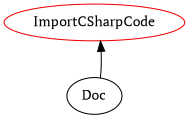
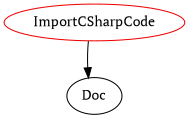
edge "Doc" -> "ImportCSharpCode": reversed
